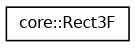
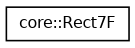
node "core::Rect3F": label "core::Rect3F" -> "core::Rect7F"
